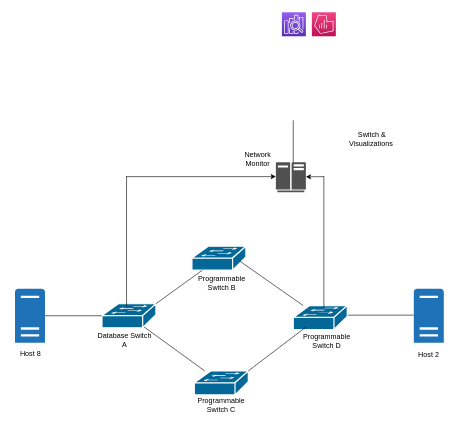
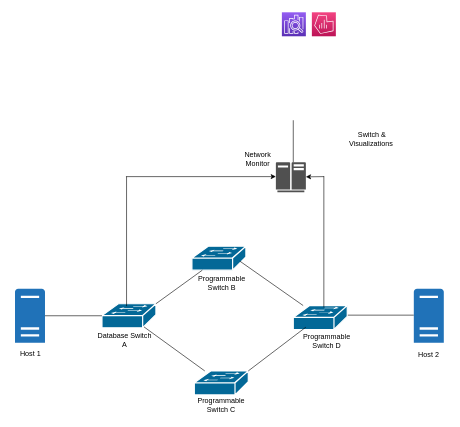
node "Host 8": label "Host 8" -> "Host 1"
